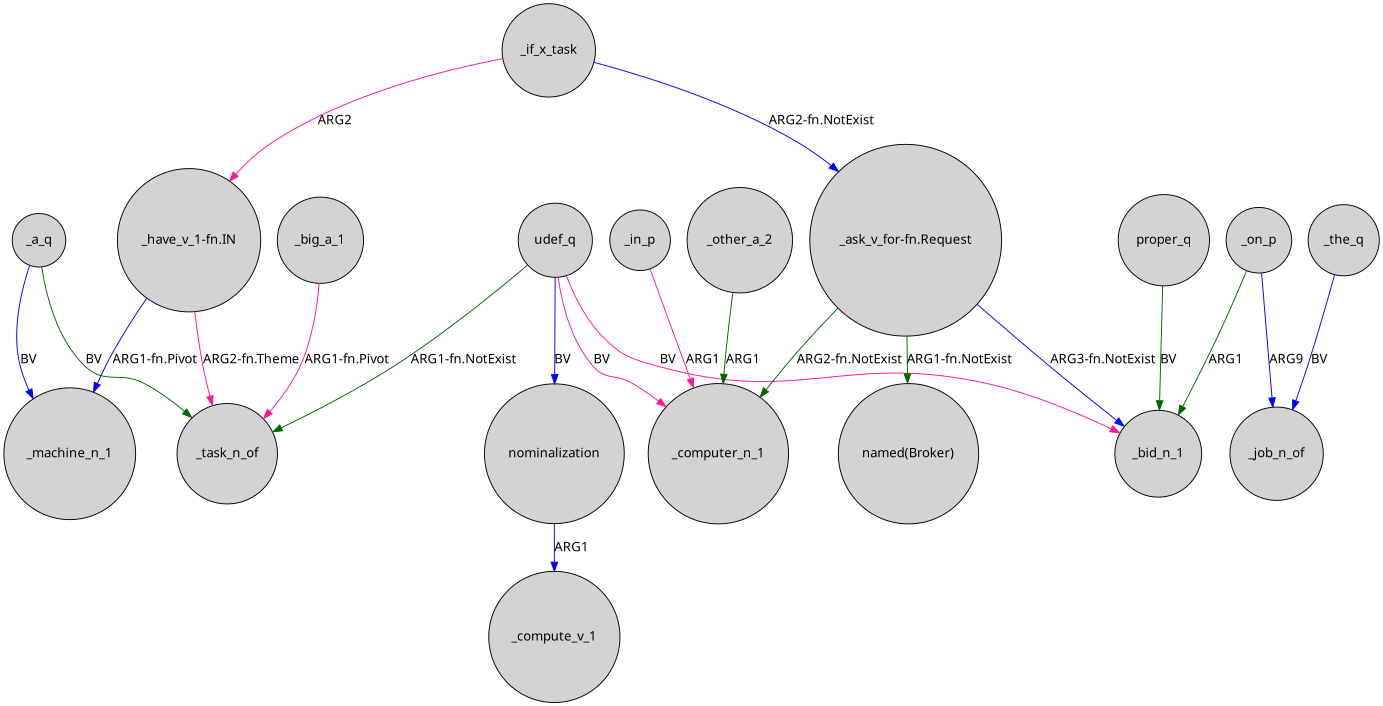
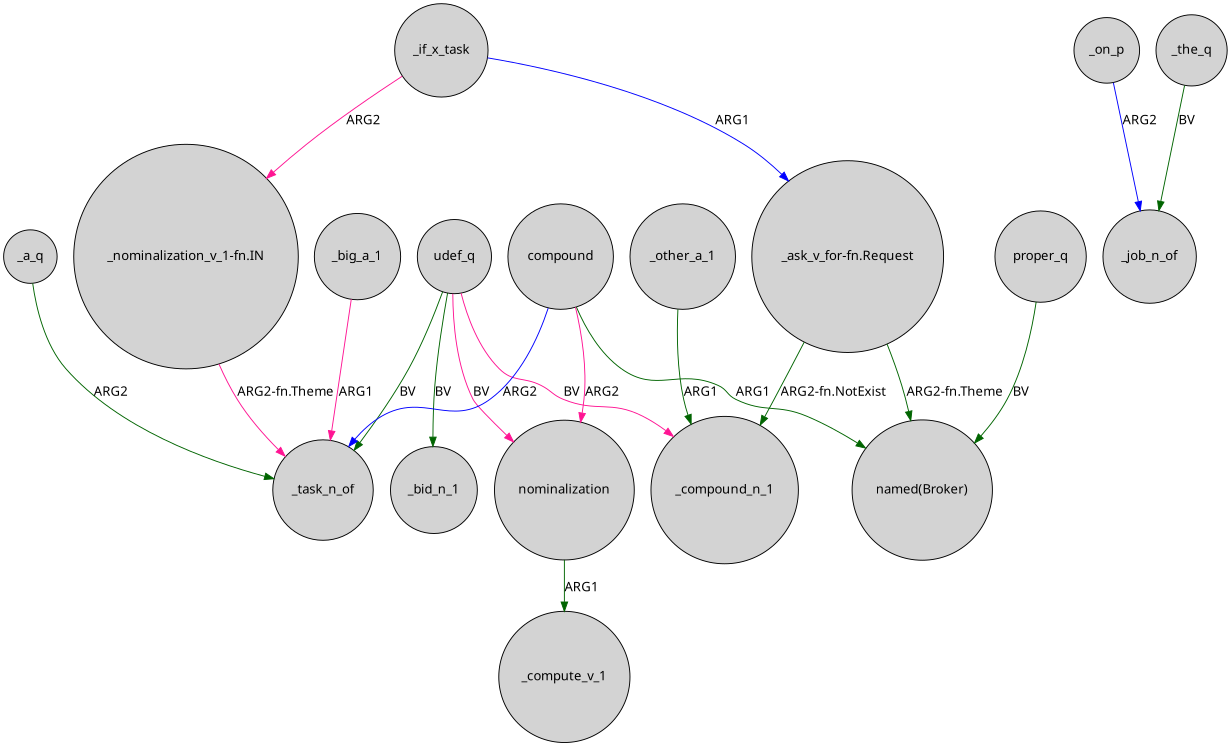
edge "_if_x_task" -> "_ask_v_for-fn.Request": label "ARG2-fn.NotExist" -> "ARG1"
node "_have_v_1-fn.IN": label "_have_v_1-fn.IN" -> "_nominalization_v_1-fn.IN"
node "_in_p": removed
node "_other_a_2": label "_other_a_2" -> "_other_a_1"
node "compound": added
edge "udef_q" -> "nominalization": color blue -> deeppink
edge "_the_q" -> "_job_n_of": color blue -> darkgreen
edge "_on_p" -> "_bid_n_1": removed, label "ARG1"
edge "proper_q" -> "_bid_n_1": now "proper_q" -> "named(Broker)"
edge "_a_q" -> "_task_n_of": label "BV" -> "ARG2"
edge "_big_a_1" -> "_task_n_of": label "ARG1-fn.Pivot" -> "ARG1"
edge "udef_q" -> "_task_n_of": label "ARG1-fn.NotExist" -> "BV"
edge "_ask_v_for-fn.Request" -> "named(Broker)": label "ARG1-fn.NotExist" -> "ARG2-fn.Theme"
edge "_on_p" -> "_job_n_of": label "ARG9" -> "ARG2"
edge "_ask_v_for-fn.Request" -> "_bid_n_1": removed, label "ARG3-fn.NotExist"
edge "udef_q" -> "_bid_n_1": color deeppink -> darkgreen
node "_machine_n_1": removed
node "_computer_n_1": label "_computer_n_1" -> "_compound_n_1"
edge "nominalization" -> "_compute_v_1": color blue -> darkgreen
